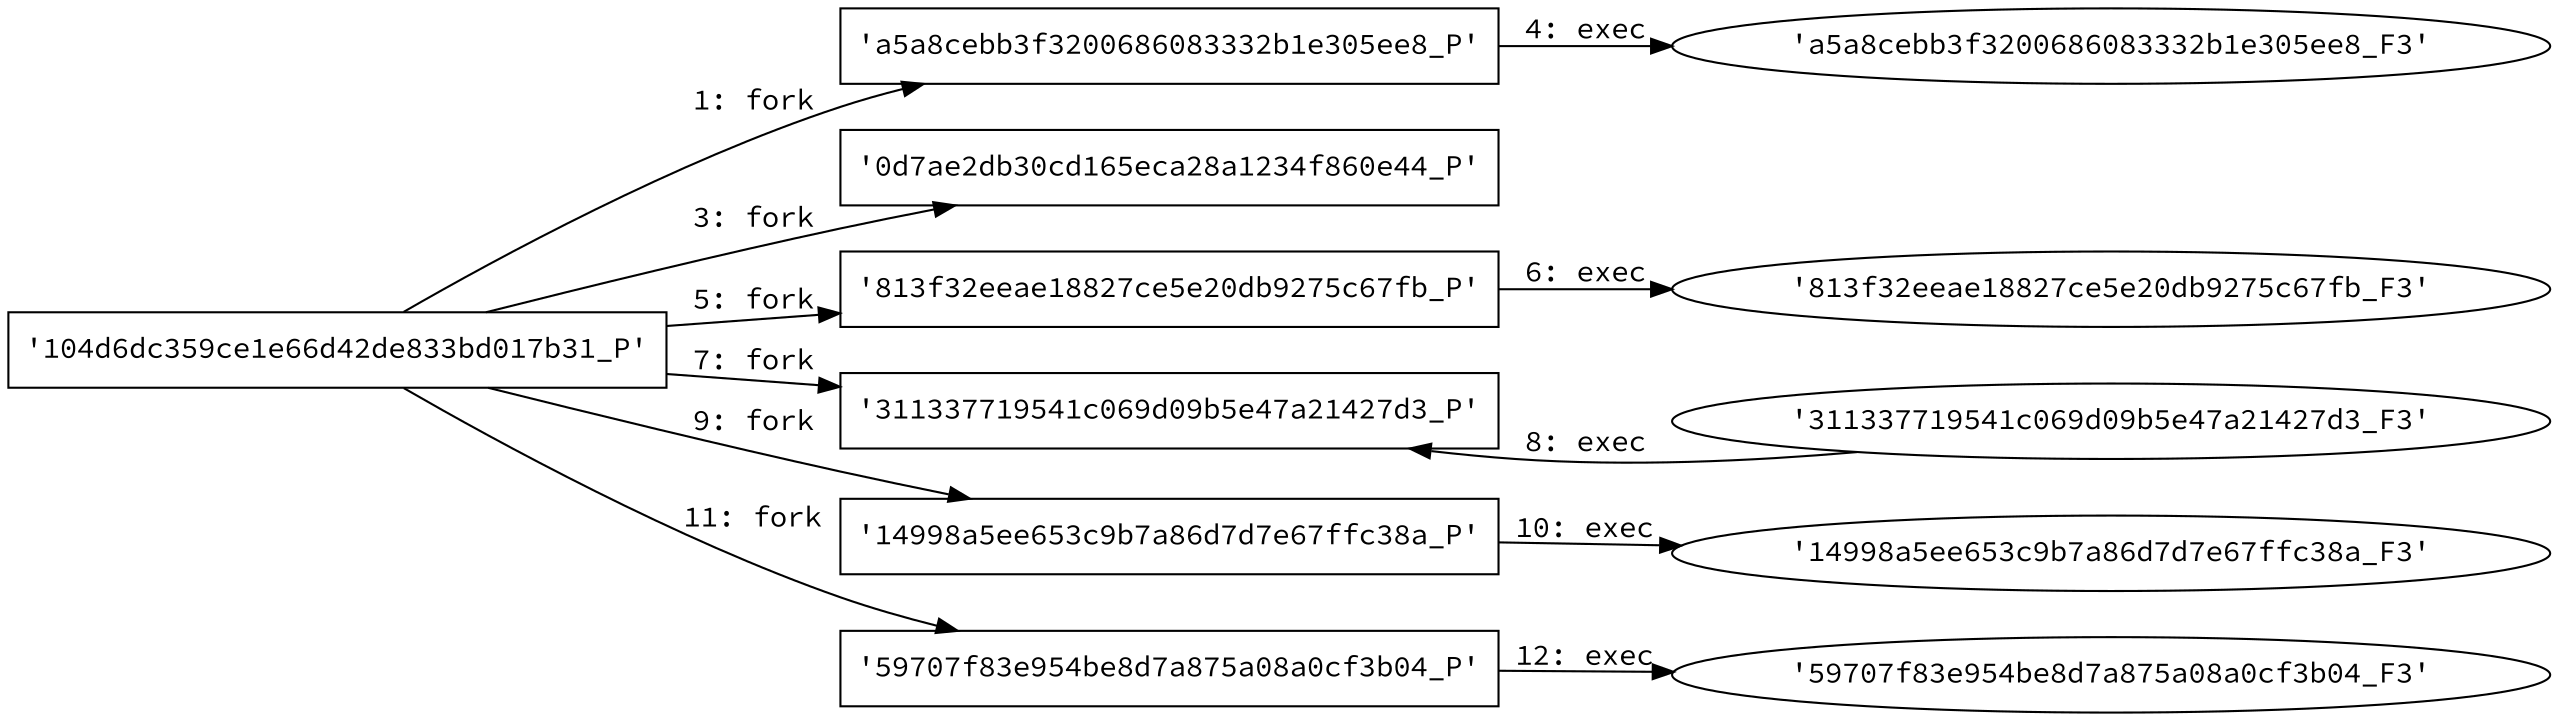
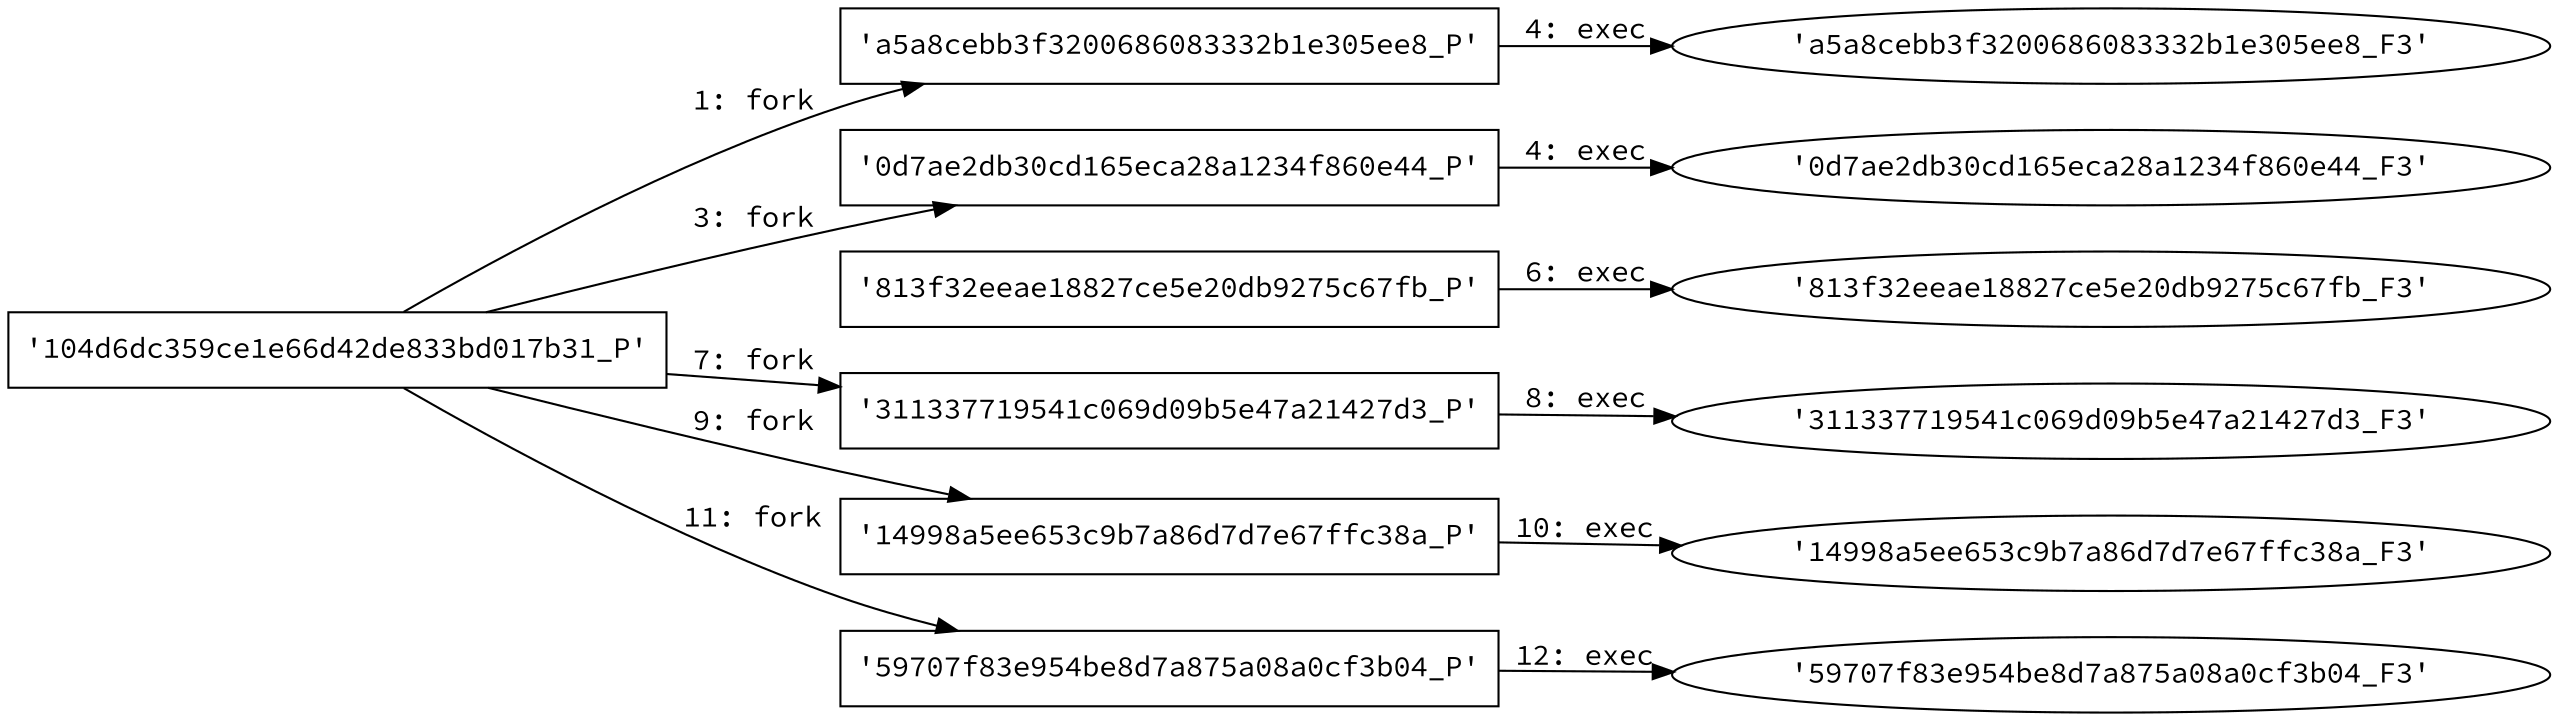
node "'0d7ae2db30cd165eca28a1234f860e44_F3'": added
edge "'104d6dc359ce1e66d42de833bd017b31_P'" -> "'813f32eeae18827ce5e20db9275c67fb_P'": removed, label "5: fork"
edge "'311337719541c069d09b5e47a21427d3_F3'" -> "'311337719541c069d09b5e47a21427d3_P'": reversed
